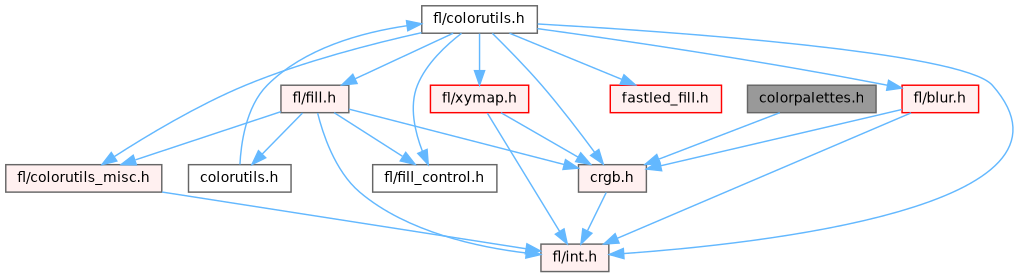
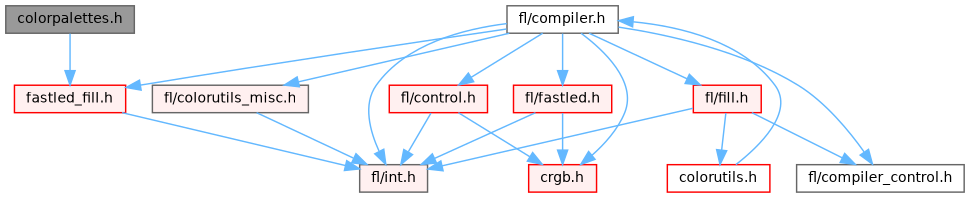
node "fl/colorutils.h": label "fl/colorutils.h" -> "fl/compiler.h"
node "fl/fill.h": color grey40 -> red
node "fl/xymap.h": label "fl/xymap.h" -> "fl/fastled.h"
node "fl/blur.h": label "fl/blur.h" -> "fl/control.h"
edge "fl/fill.h" -> "fl/colorutils_misc.h": removed
edge "colorpalettes.h" -> "crgb.h": now "colorpalettes.h" -> "fastled_fill.h"
edge "fl/fill.h" -> "crgb.h": removed
node "colorutils.h": color grey40 -> red
node "fl/fill_control.h": label "fl/fill_control.h" -> "fl/compiler_control.h"
node "crgb.h": color grey40 -> red
edge "crgb.h" -> "fl/int.h": now "fastled_fill.h" -> "fl/int.h"
